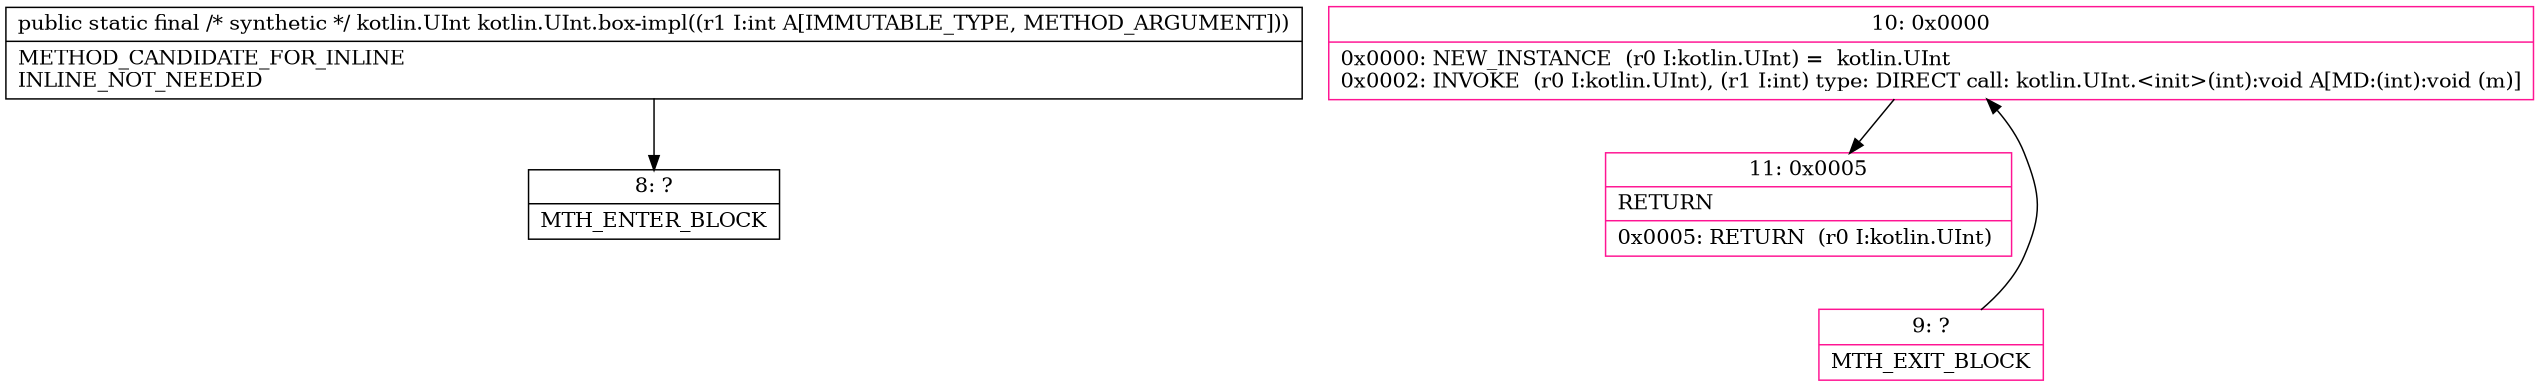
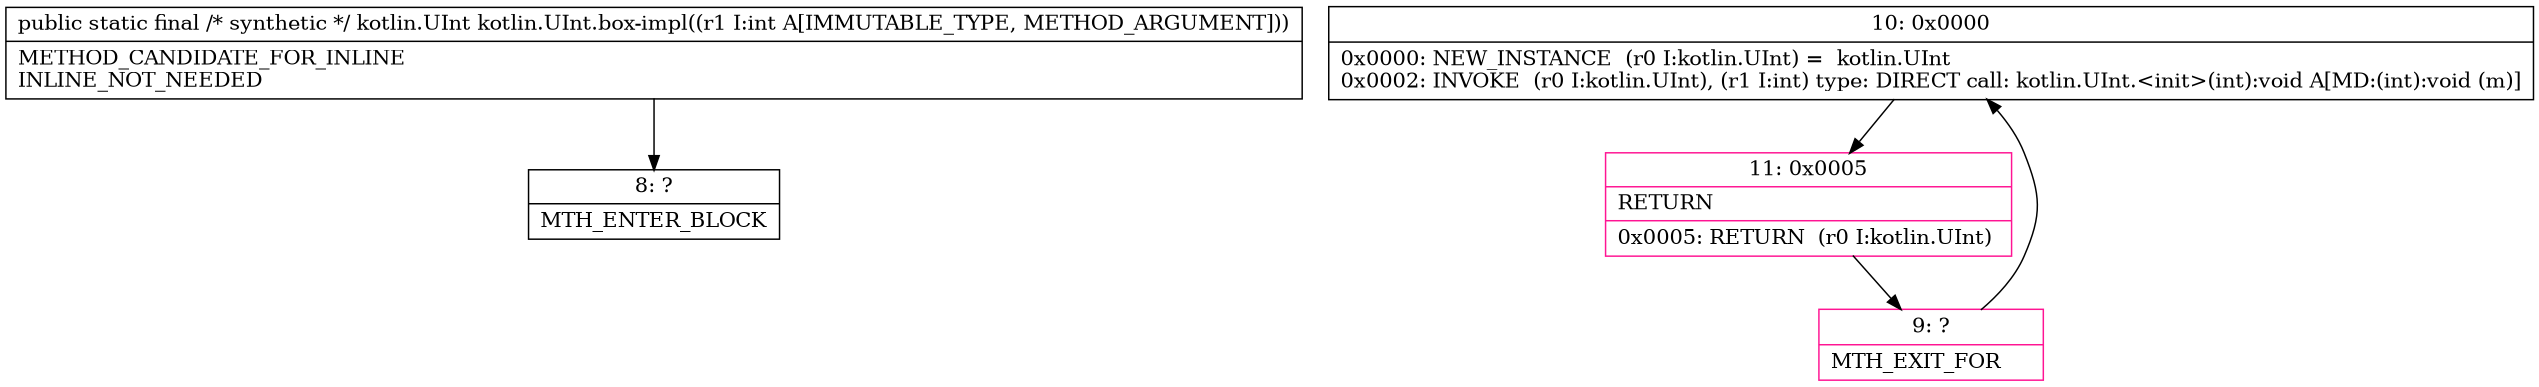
node "10: 0x0000": color deeppink -> black
edge "11: 0x0005" -> "9: ?": added
node "9: ?": text "MTH_EXIT_BLOCK" -> "MTH_EXIT_FOR"
